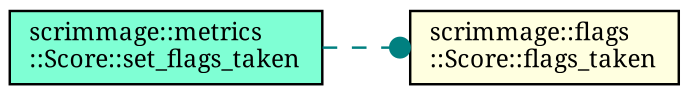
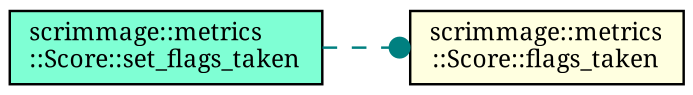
node "scrimmage::flags ::Score::flags_taken": label "scrimmage::flags ::Score::flags_taken" -> "scrimmage::metrics ::Score::flags_taken"
